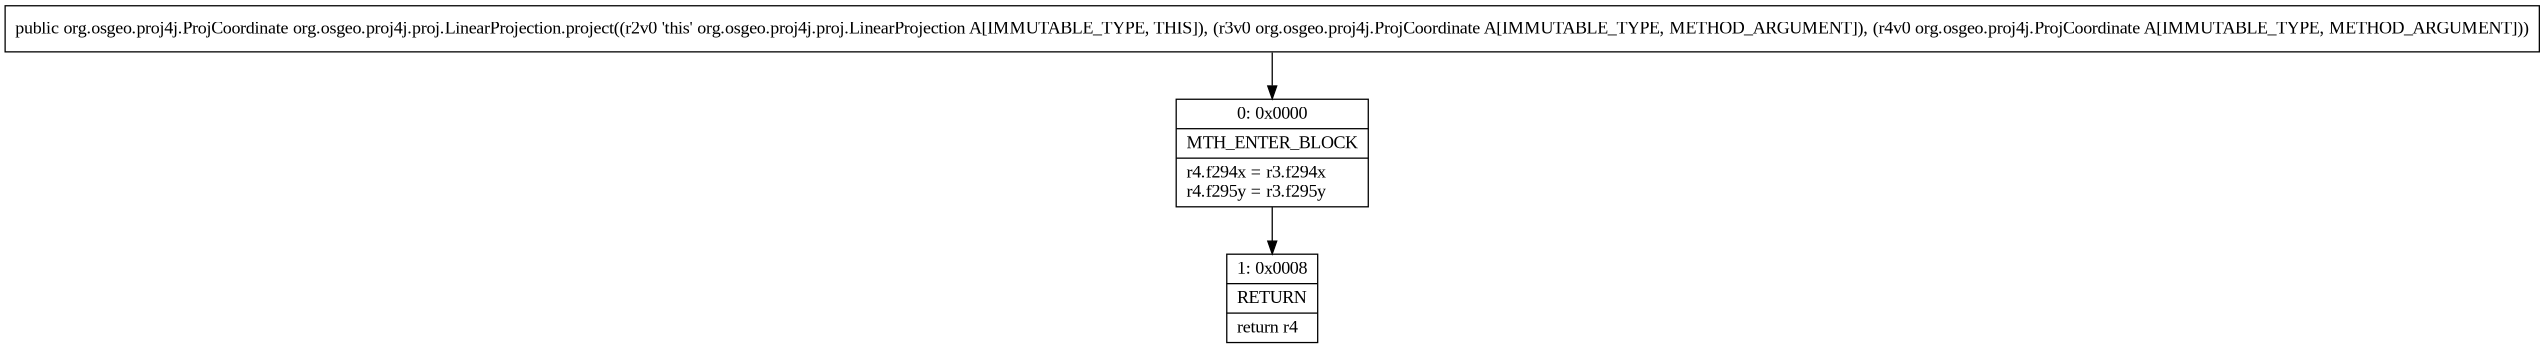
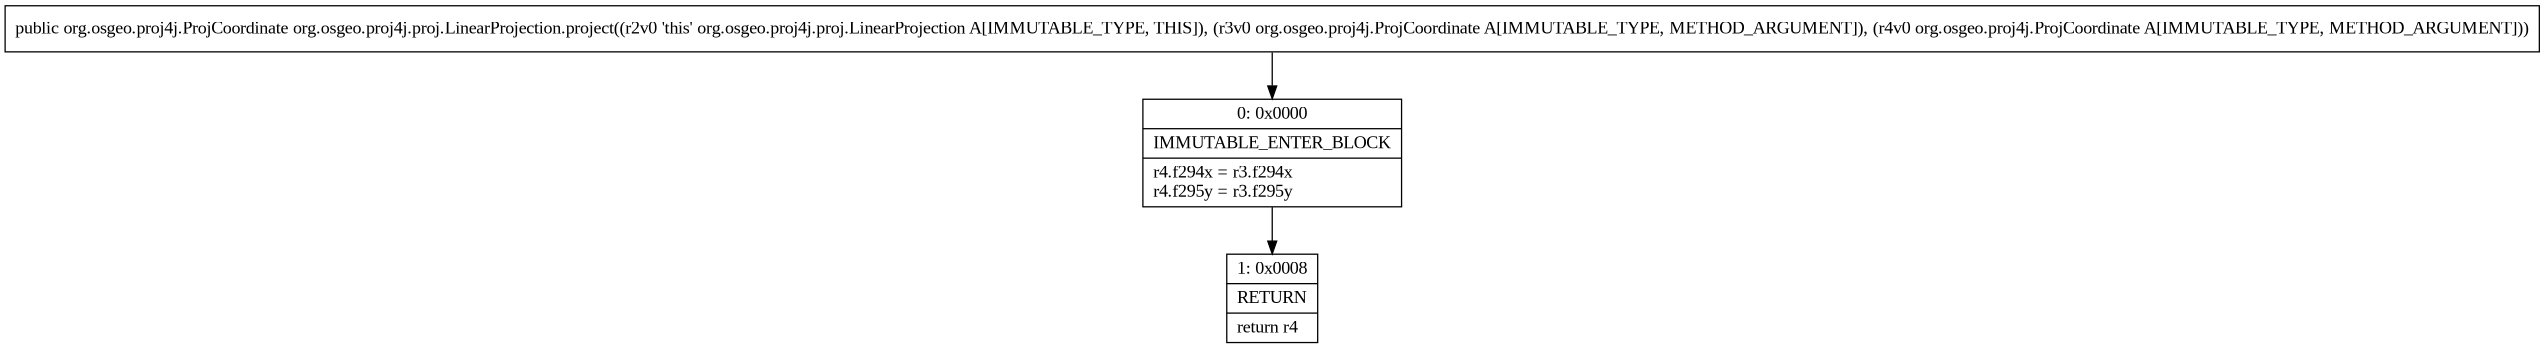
node "0: 0x0000": text "MTH_ENTER_BLOCK" -> "IMMUTABLE_ENTER_BLOCK"
